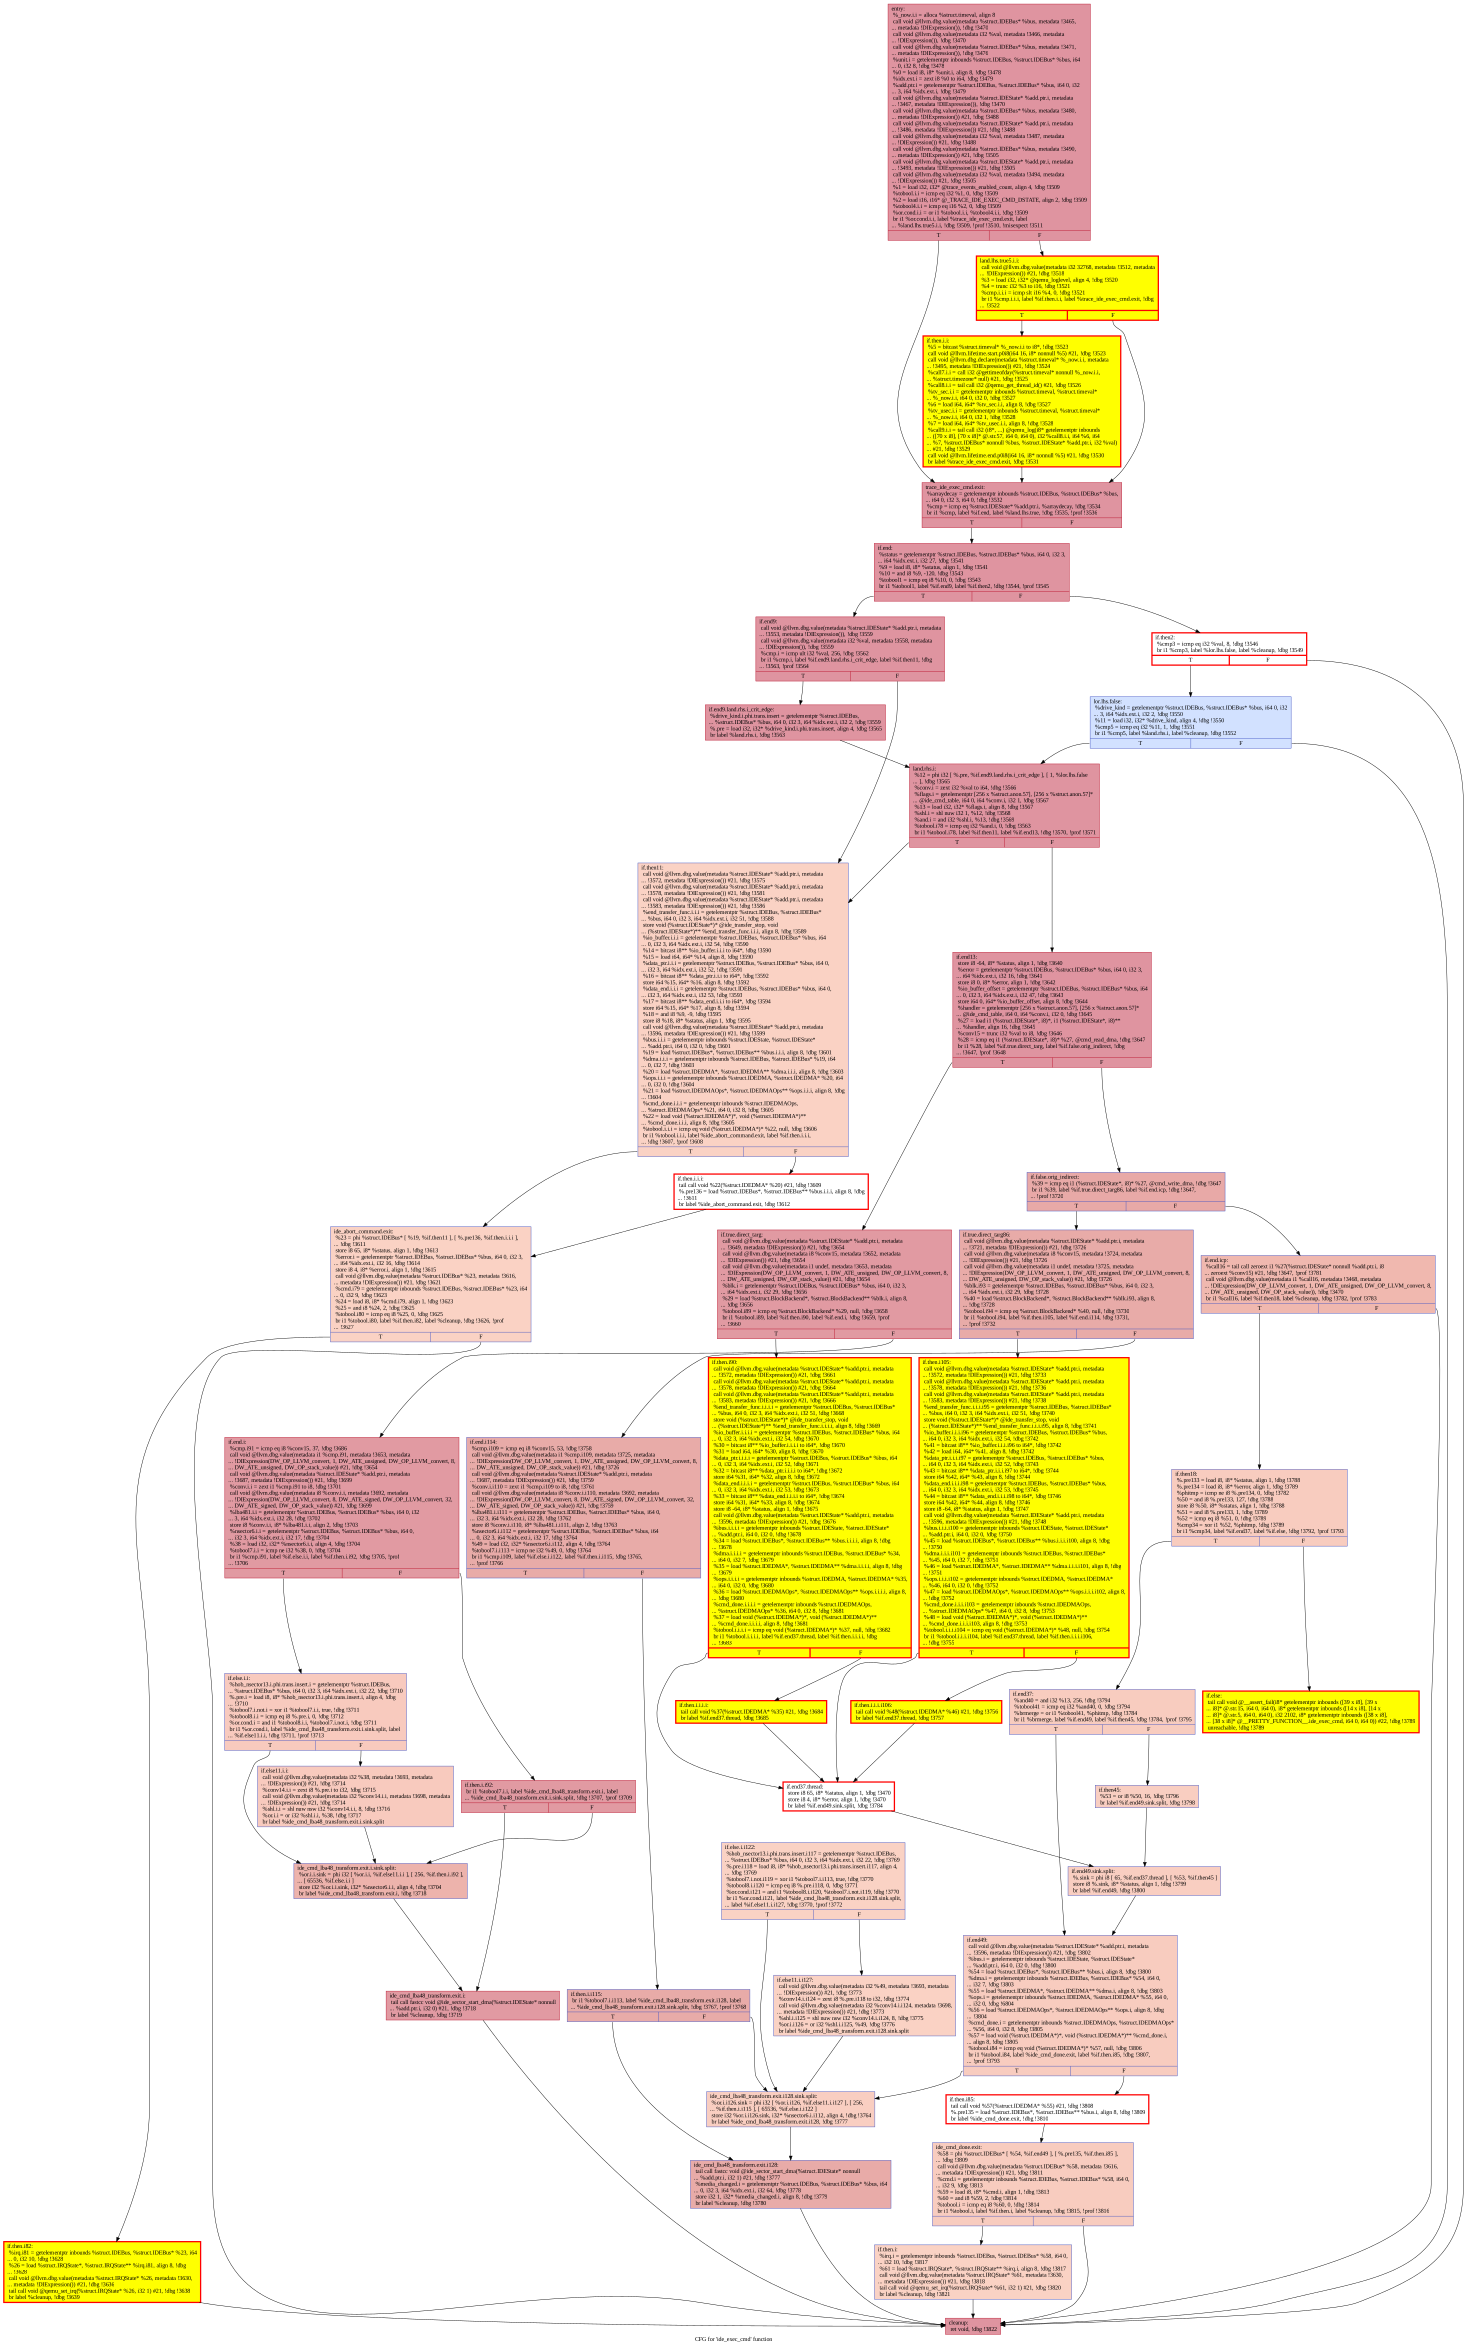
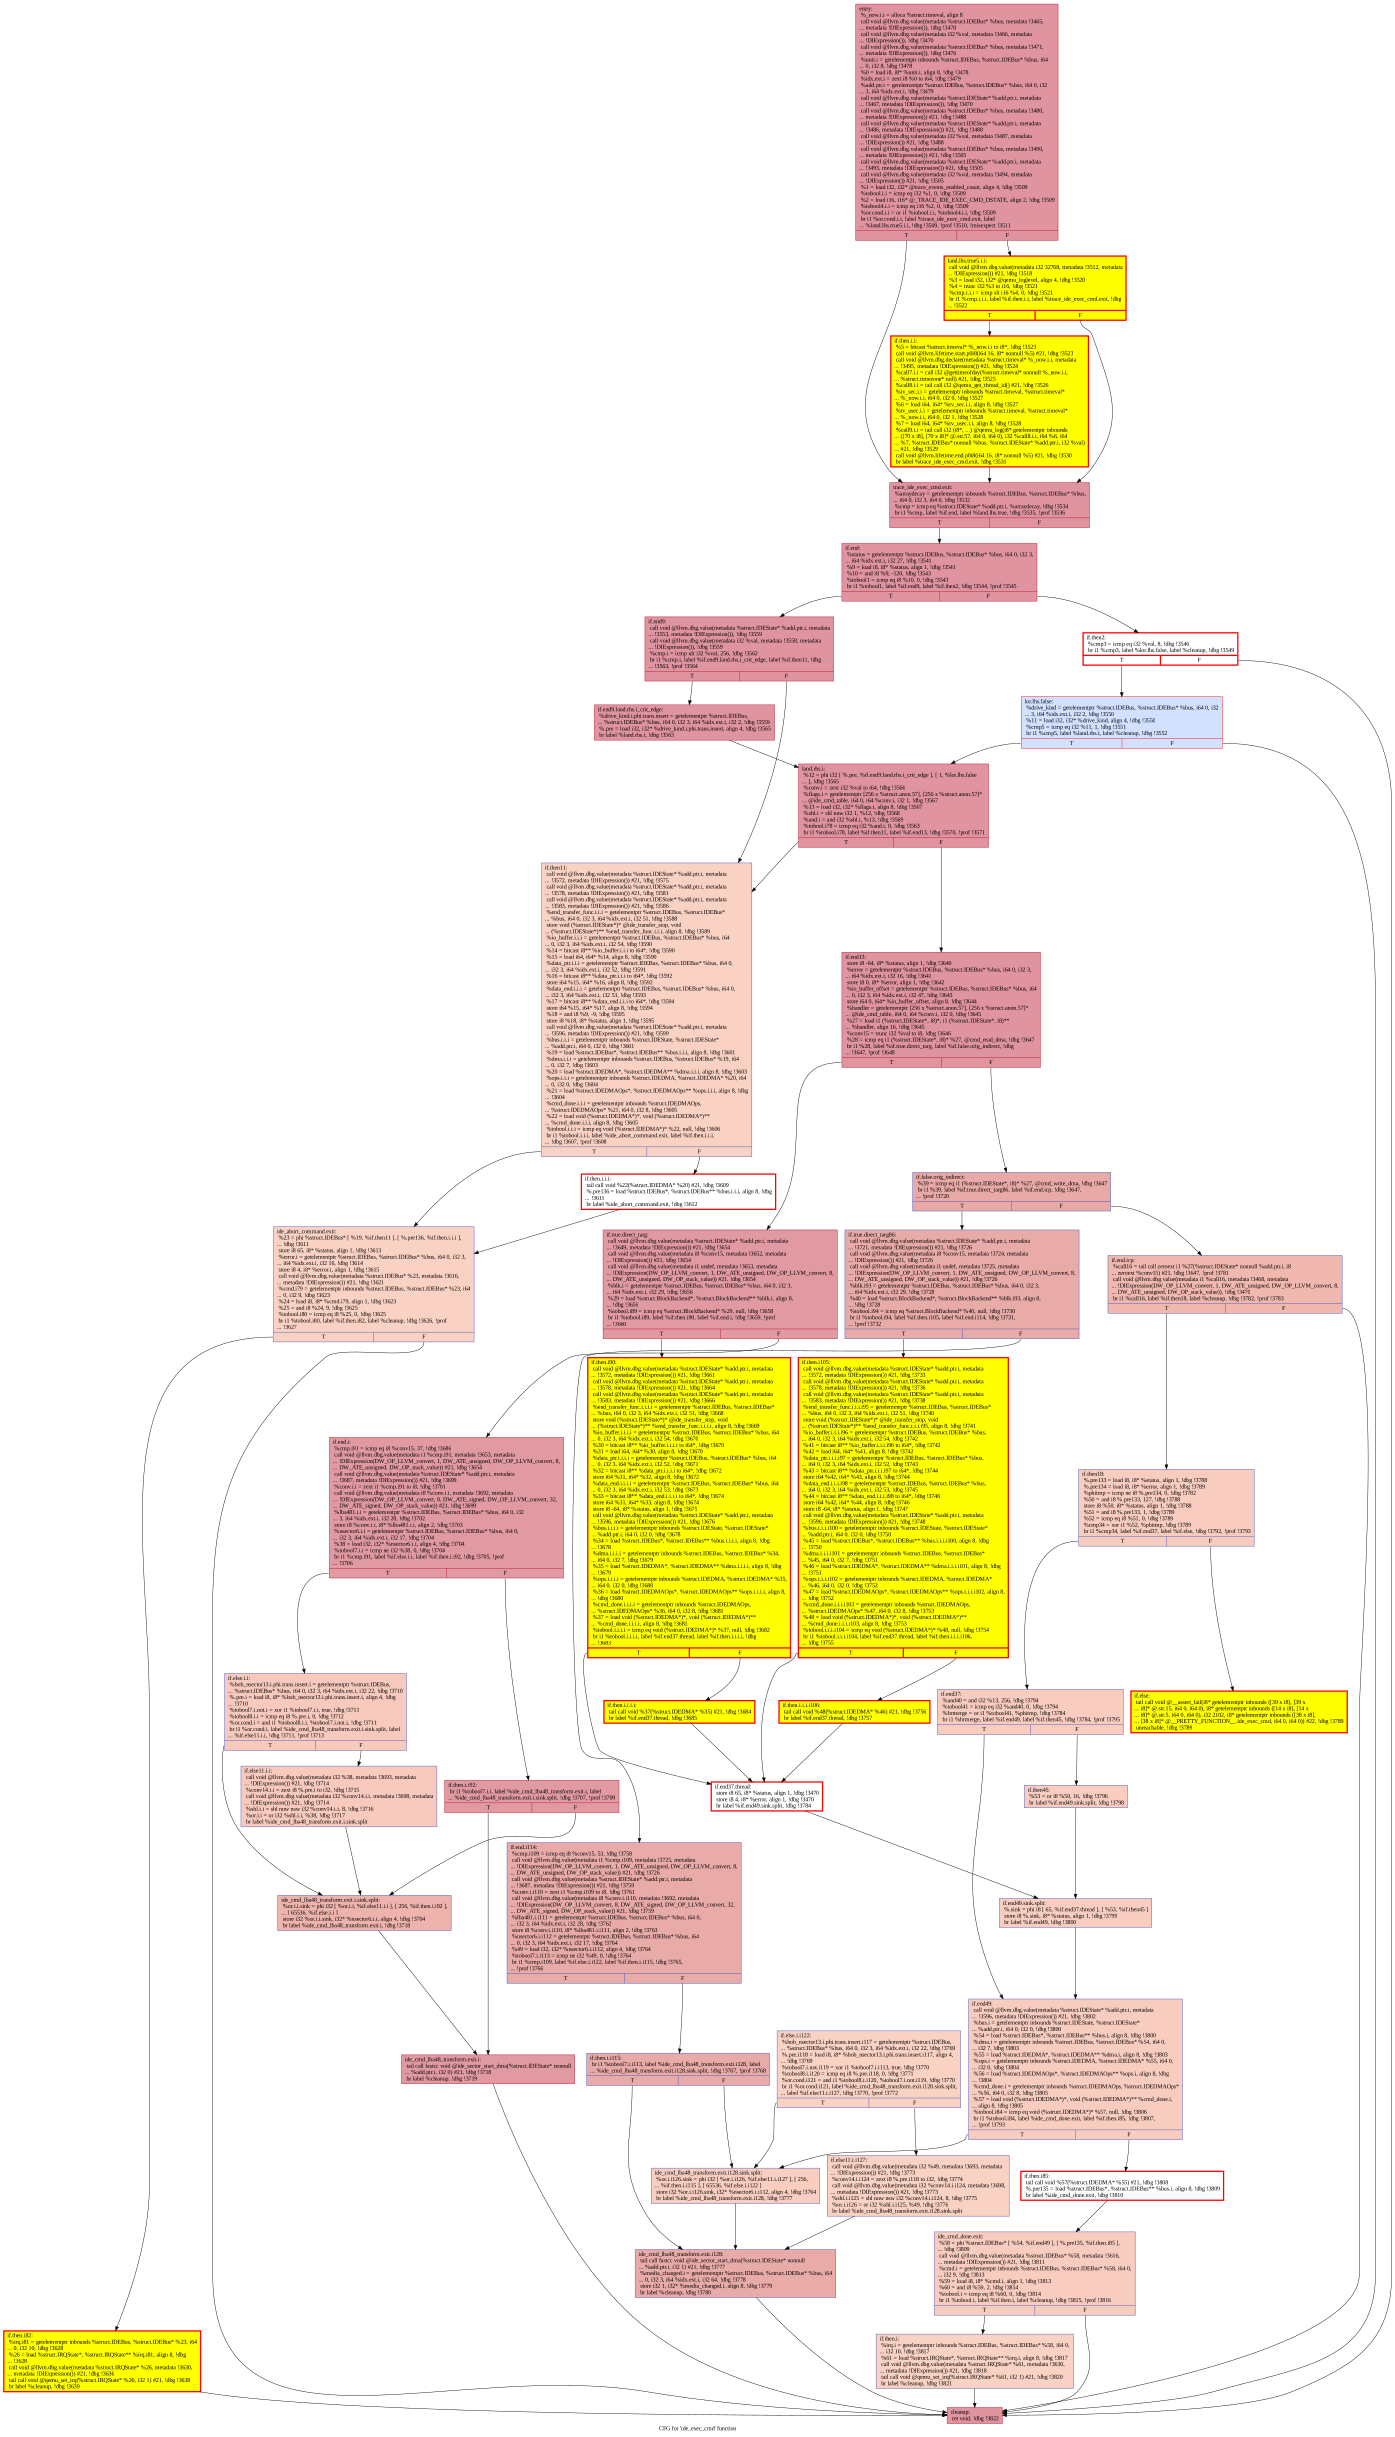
node "lor.lhs.false:": color #3d50c3ff -> red
node "ide_abort_command.exit:": text "%25 = and i8 %24, 2, !dbg !3625" -> "%25 = and i8 %24, 9, !dbg !3625"
node "if.end49:": text "... i32 0, !dbg !6804" -> "... i32 0, !dbg !3804"
edge "if.else11.i.i127:" -> "ide_cmd_lba48_transform.exit.i128.sink.split:": now "if.else11.i.i127:" -> "ide_cmd_lba48_transform.exit.i128:"
